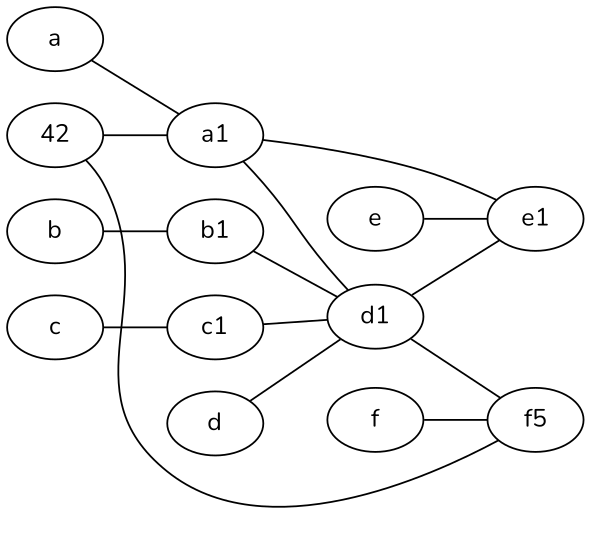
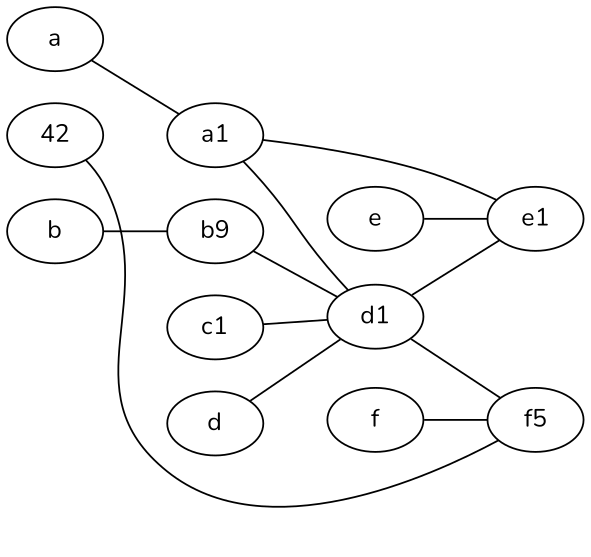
edge "42" -- "a1": removed
node "b1": label "b1" -> "b9"
node "c": removed
